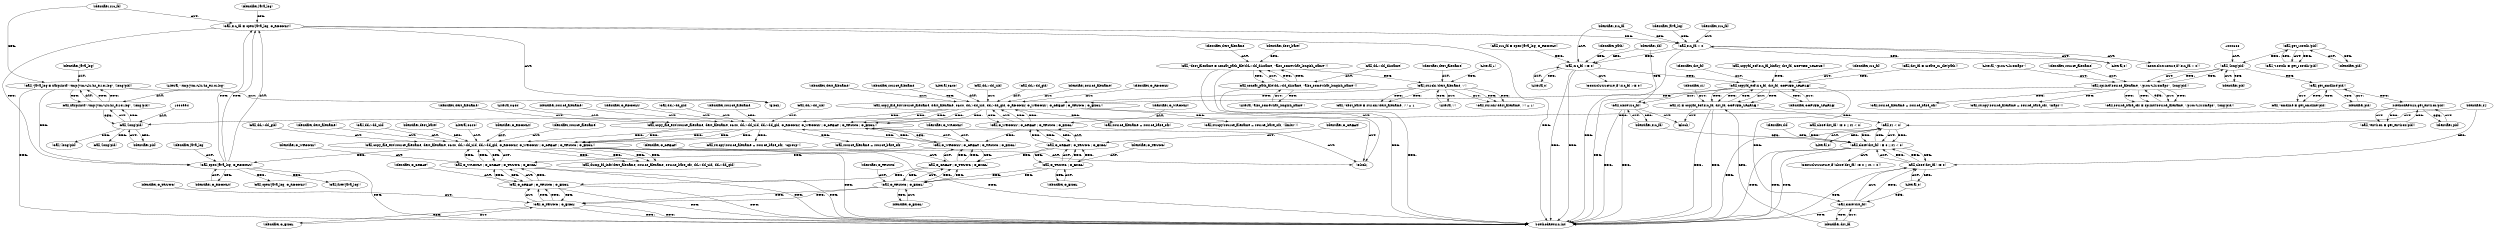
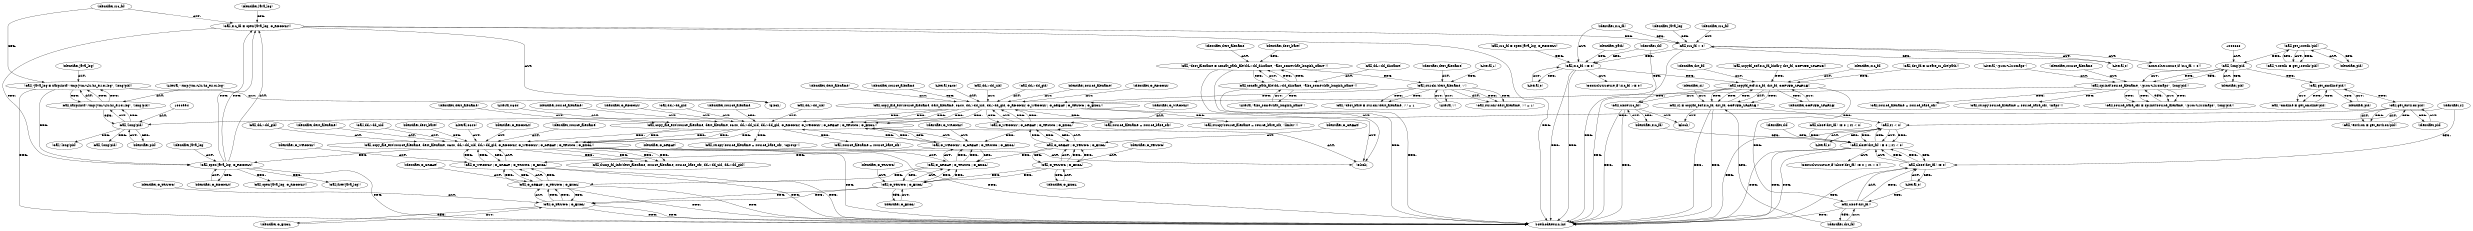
edge "(Call,dst_fd = create_or_die(path))" -> "(Call,copyfd_eof(src_fd, dst_fd, COPYFD_SPARSE))": label "CFG: " -> "DDG: "
edge "(Literal,'/')" -> "(Call,strrchr(dest_filename, '/'))": label "CFG: " -> "AST: "
node "(MethodReturn,get_environ(pid))": label "(MethodReturn,get_environ(pid))" -> "(Call,get_environ(pid))"
